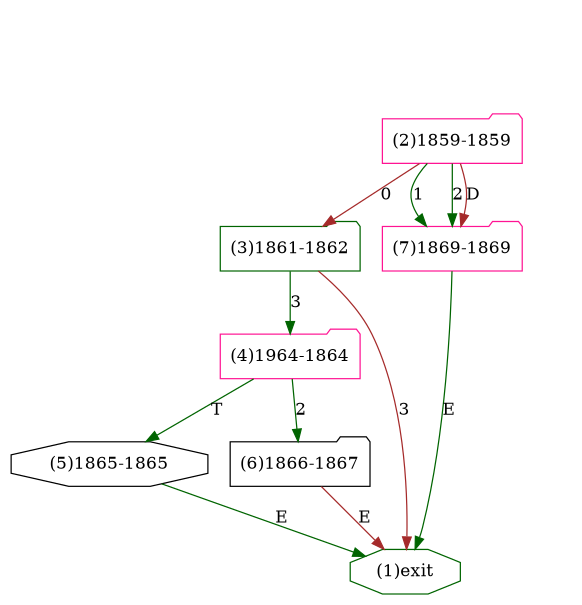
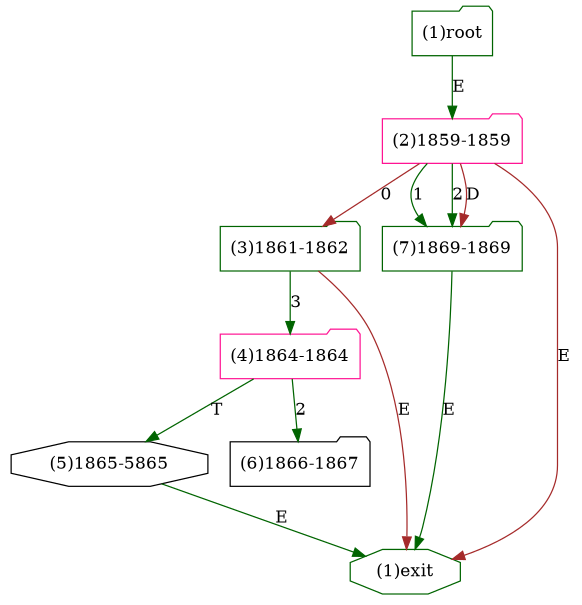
node "(1)root": added
node "(7)1869-1869": color deeppink -> darkgreen
node "(4)1964-1864": label "(4)1964-1864" -> "(4)1864-1864"
edge "(3)1861-1862" -> "(1)exit": label "3" -> "E"
node "(5)1865-1865": label "(5)1865-1865" -> "(5)1865-5865"
edge "(6)1866-1867" -> "(1)exit": now "(2)1859-1859" -> "(1)exit"
